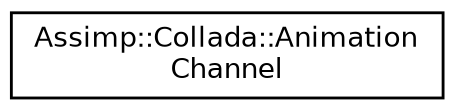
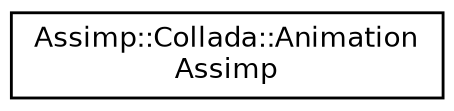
node "Assimp::Collada::Animation Channel": label "Assimp::Collada::Animation Channel" -> "Assimp::Collada::Animation Assimp"
